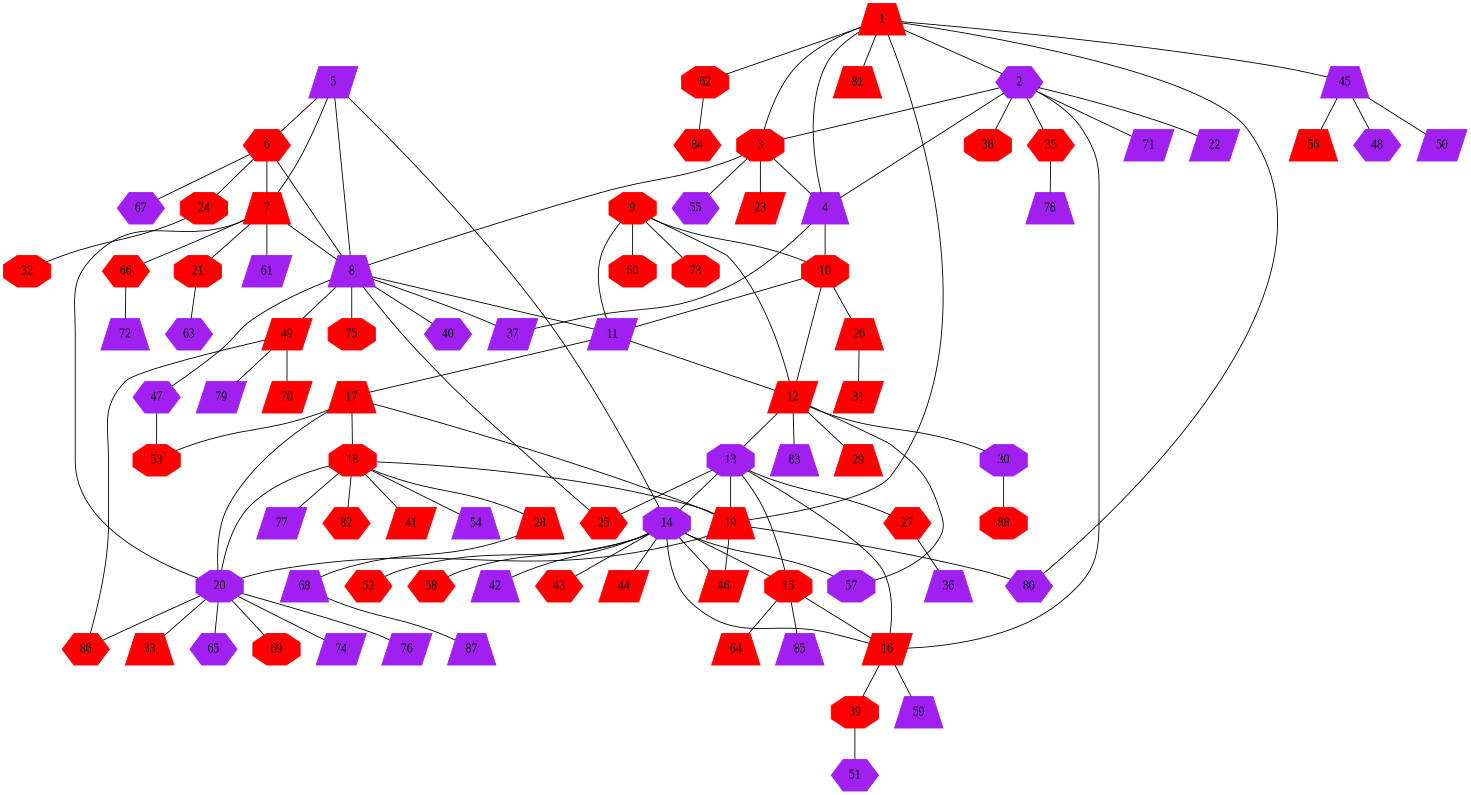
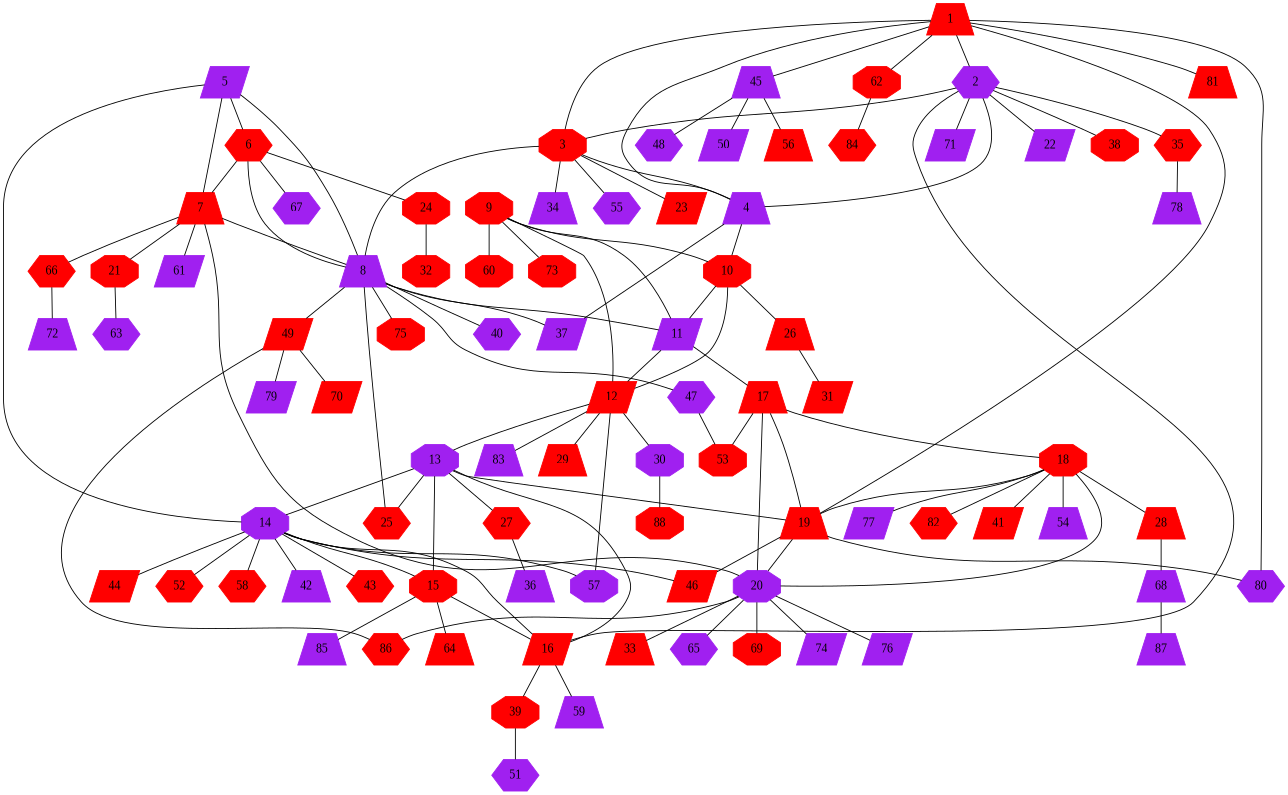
node "34": added
